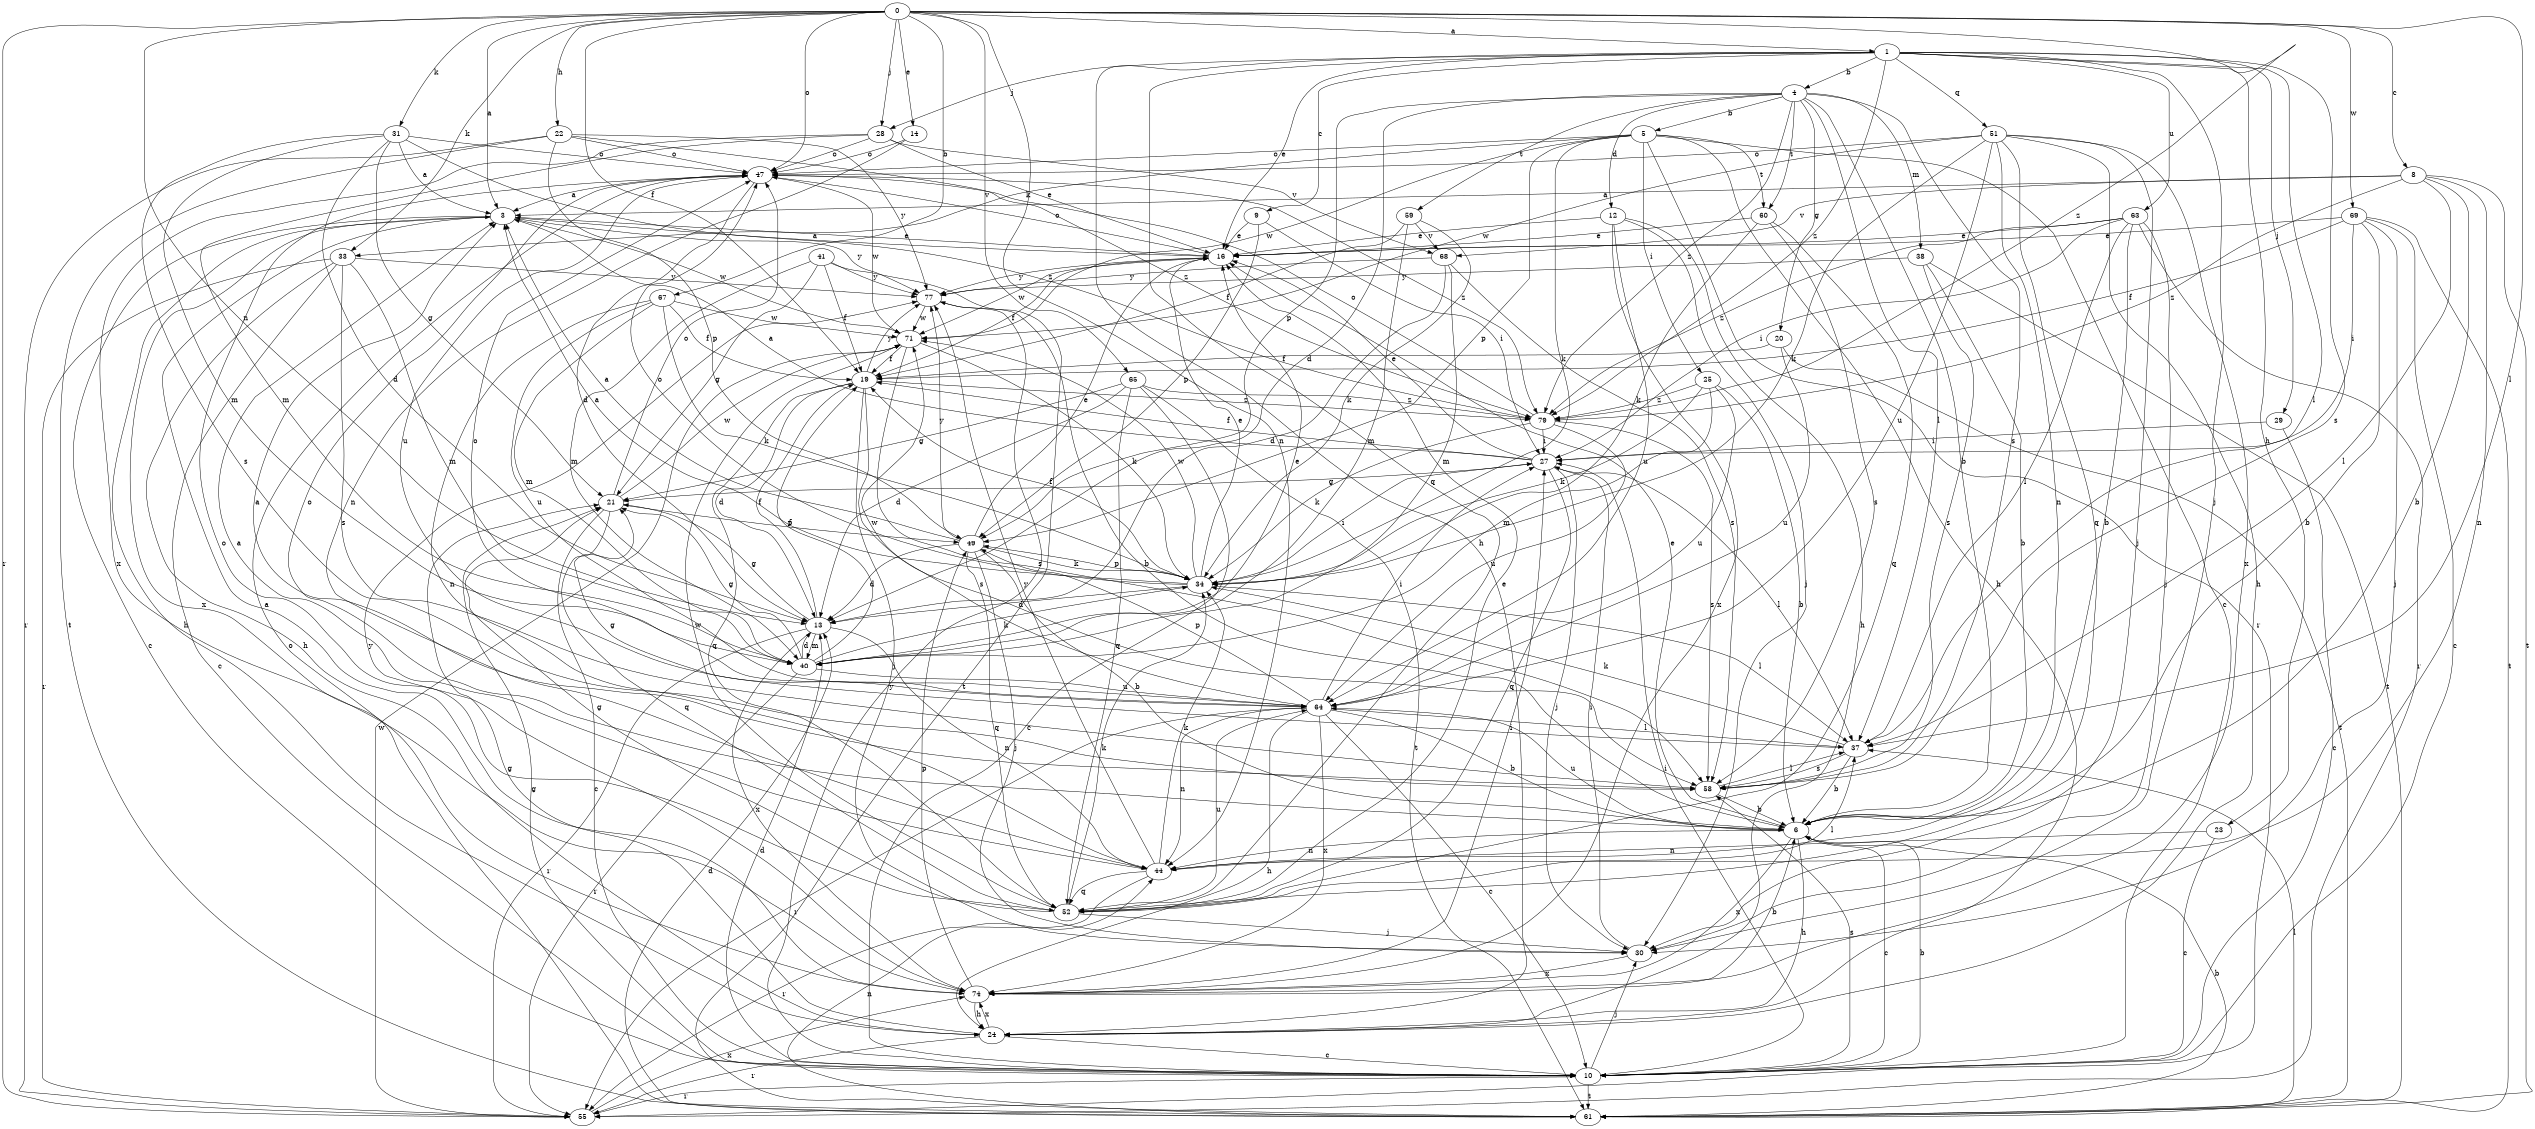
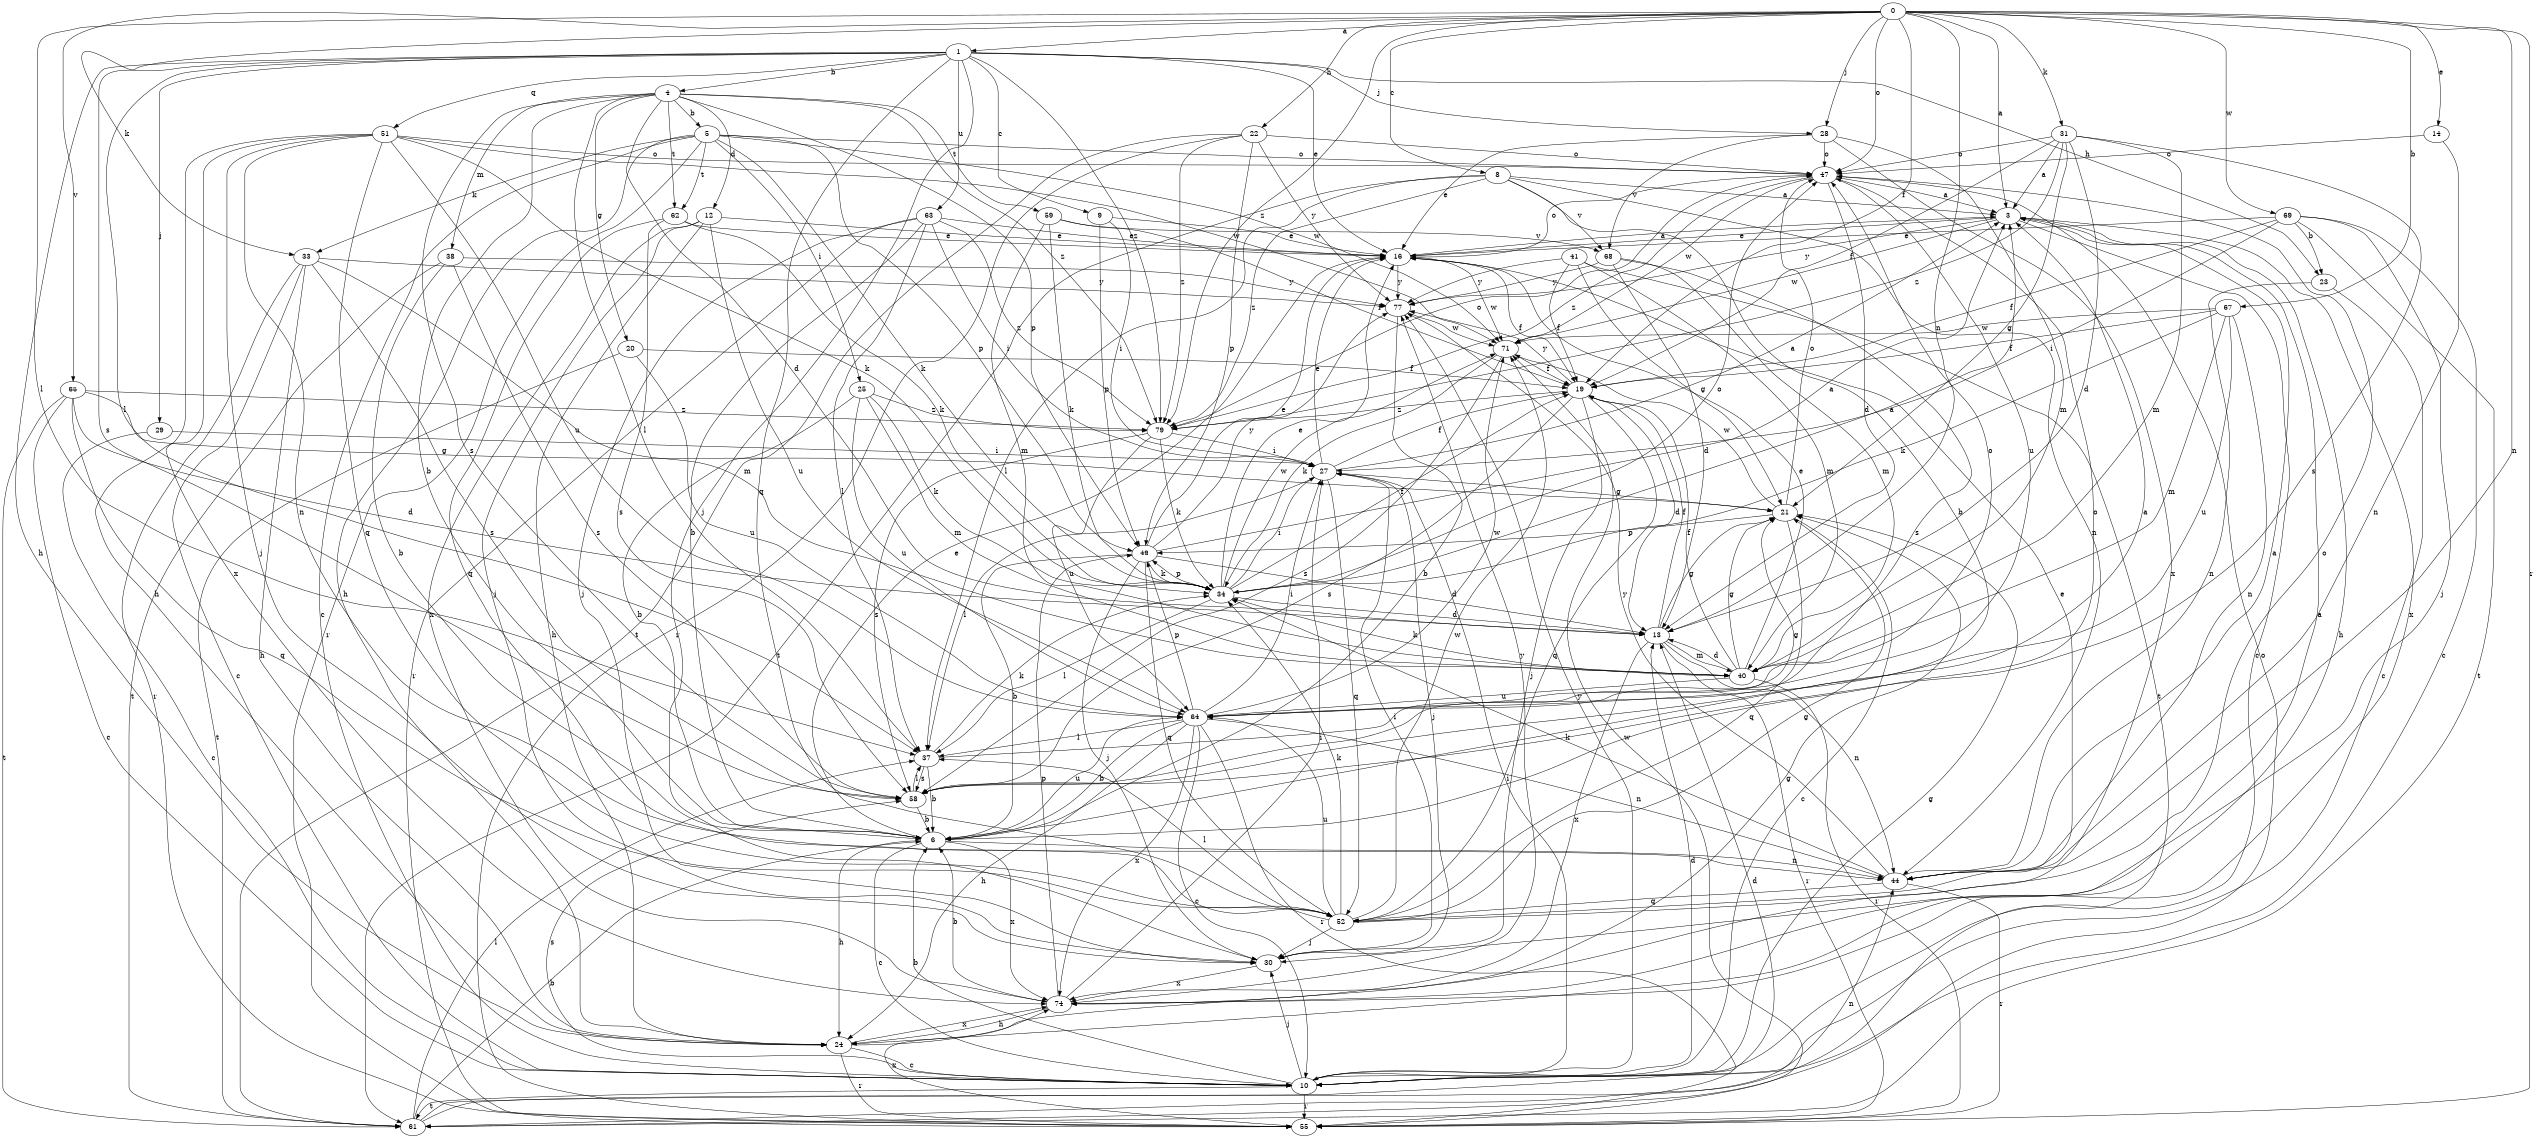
node "60": label "60" -> "62"
edge "31" -> "19": added, label "f"
edge "69" -> "6": now "69" -> "23"
